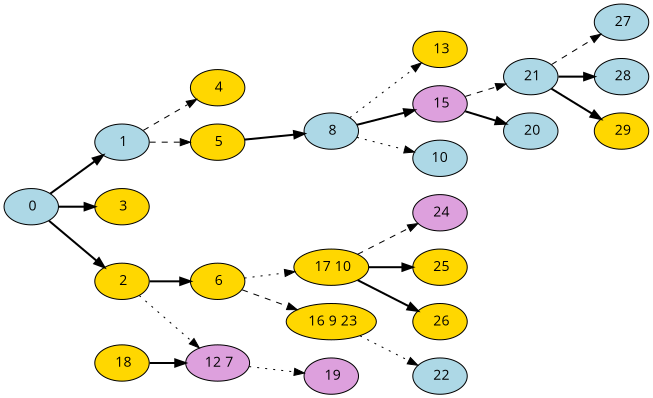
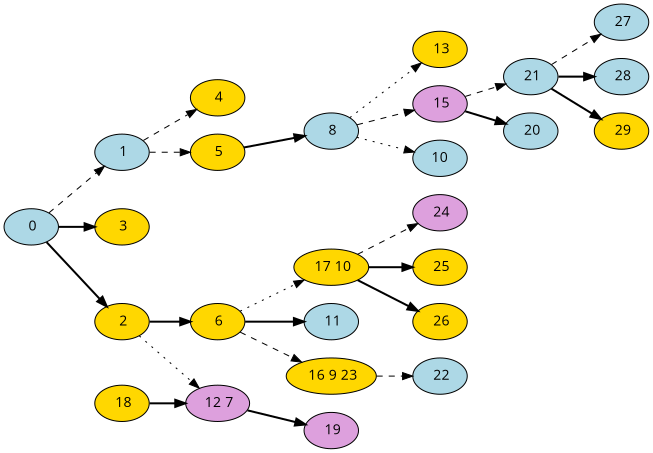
edge "8" -> "15": style bold -> dashed
edge "0" -> "1": style bold -> dashed
node "11": added
edge "16 9 23" -> "22": style dotted -> dashed
edge "12 7" -> "19": style dotted -> bold
